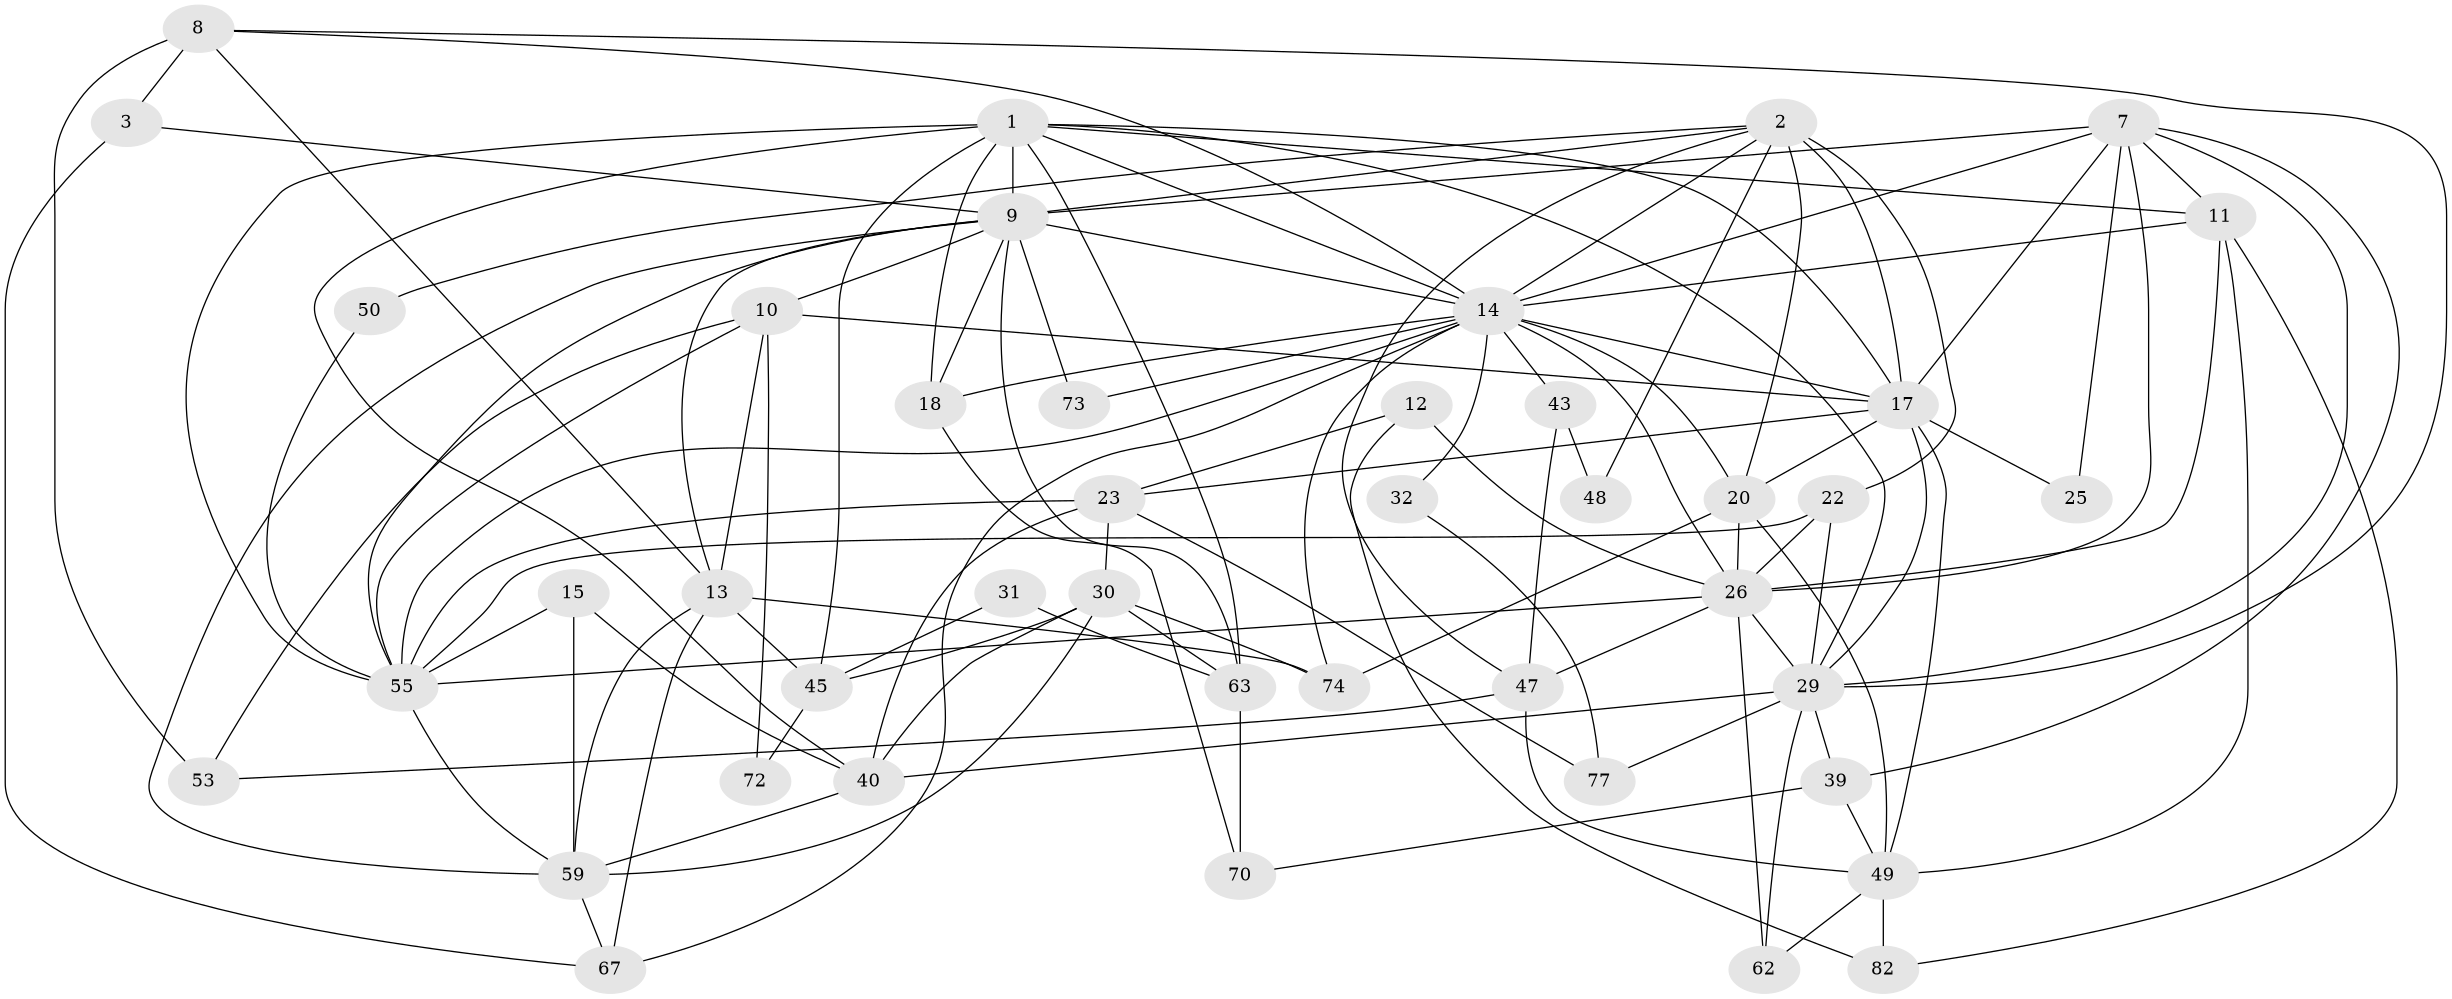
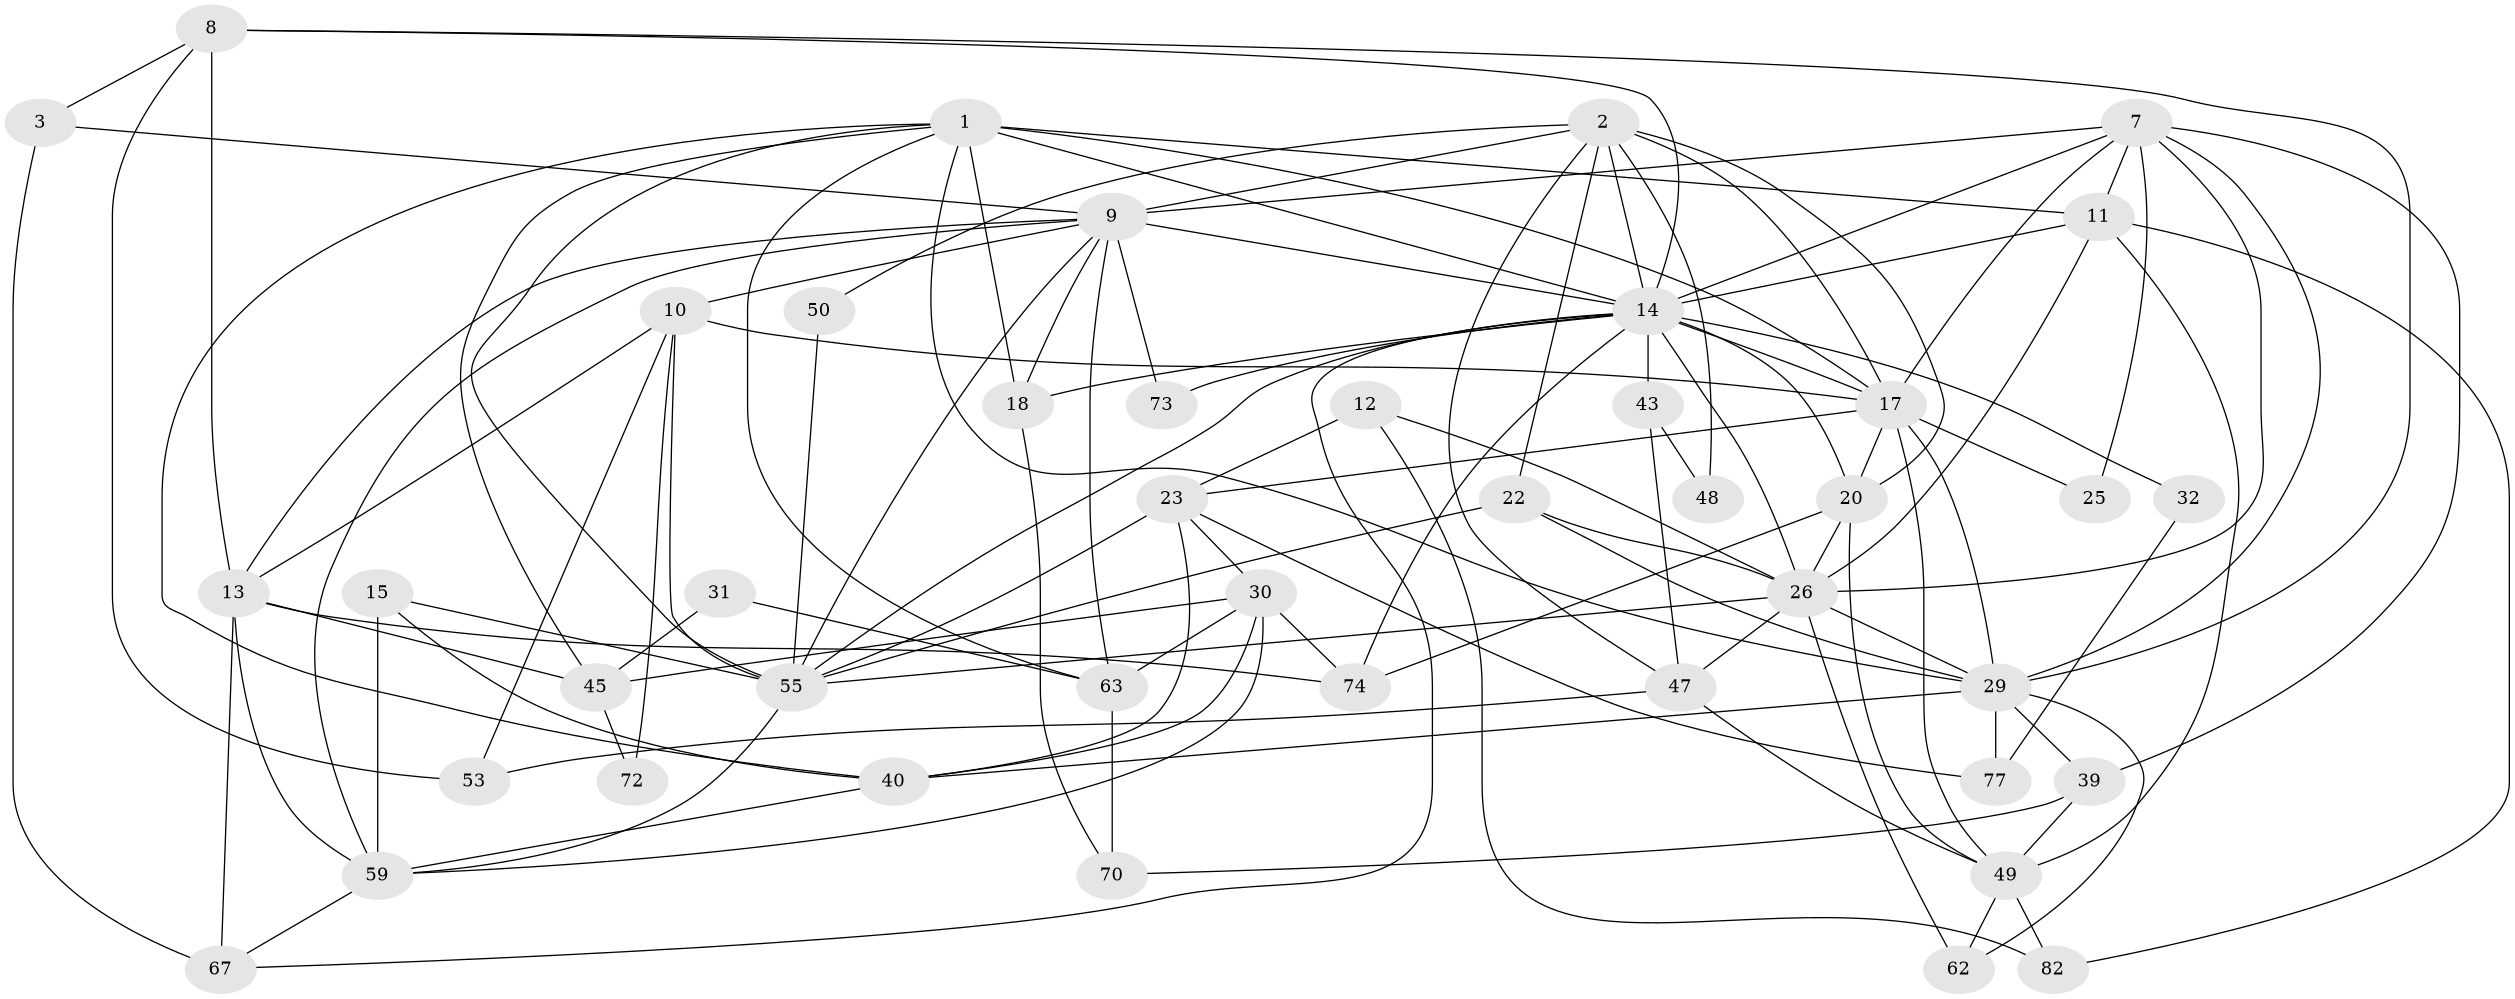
edge "1" -- "9": removed
